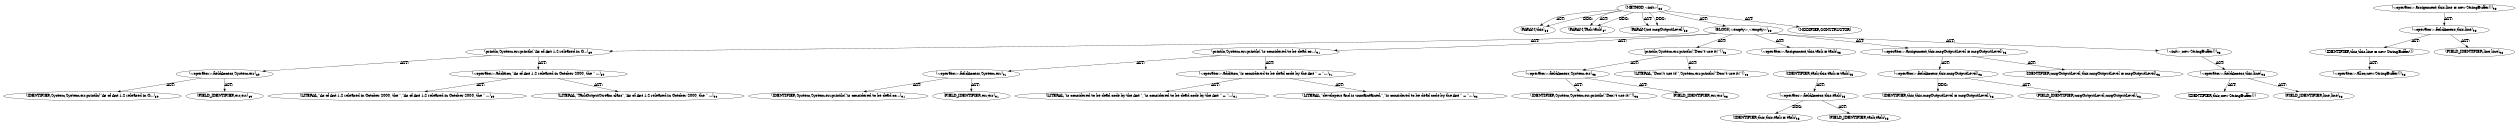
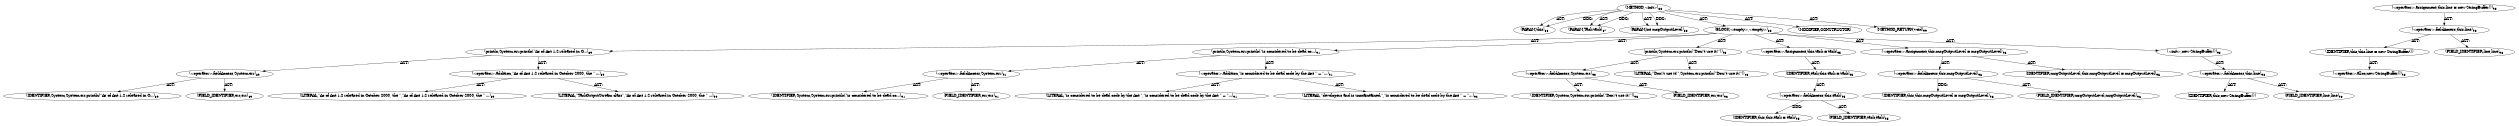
node "(METHOD_RETURN,void)": added
edge "(<operator>.assignment,this.task = task)" -> "(IDENTIFIER,task,this.task = task)": added, label "AST:"
